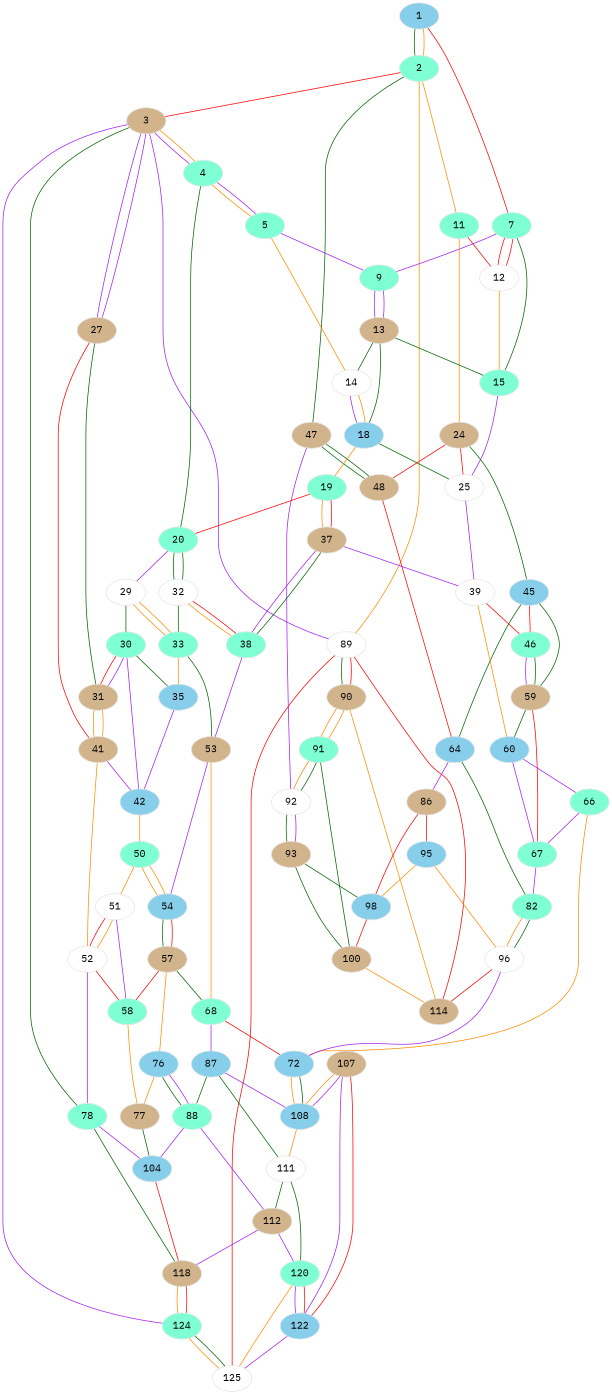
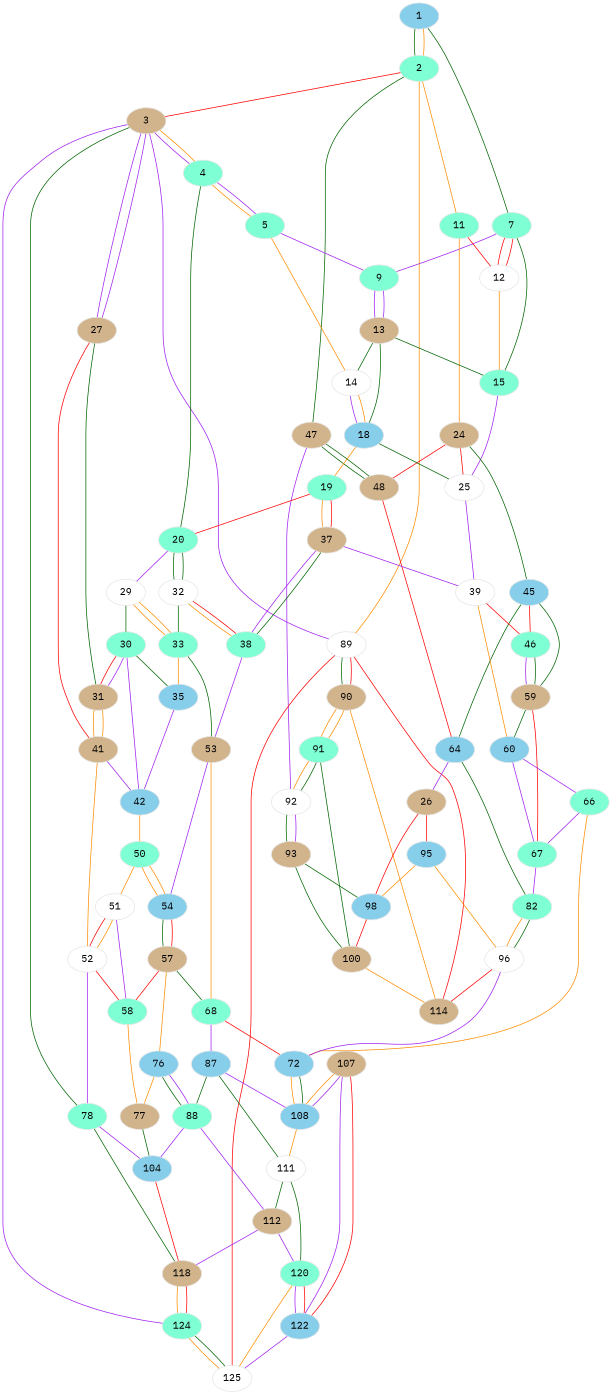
edge "1" -- "7": color red -> darkgreen
node "86": label "86" -> "26"
